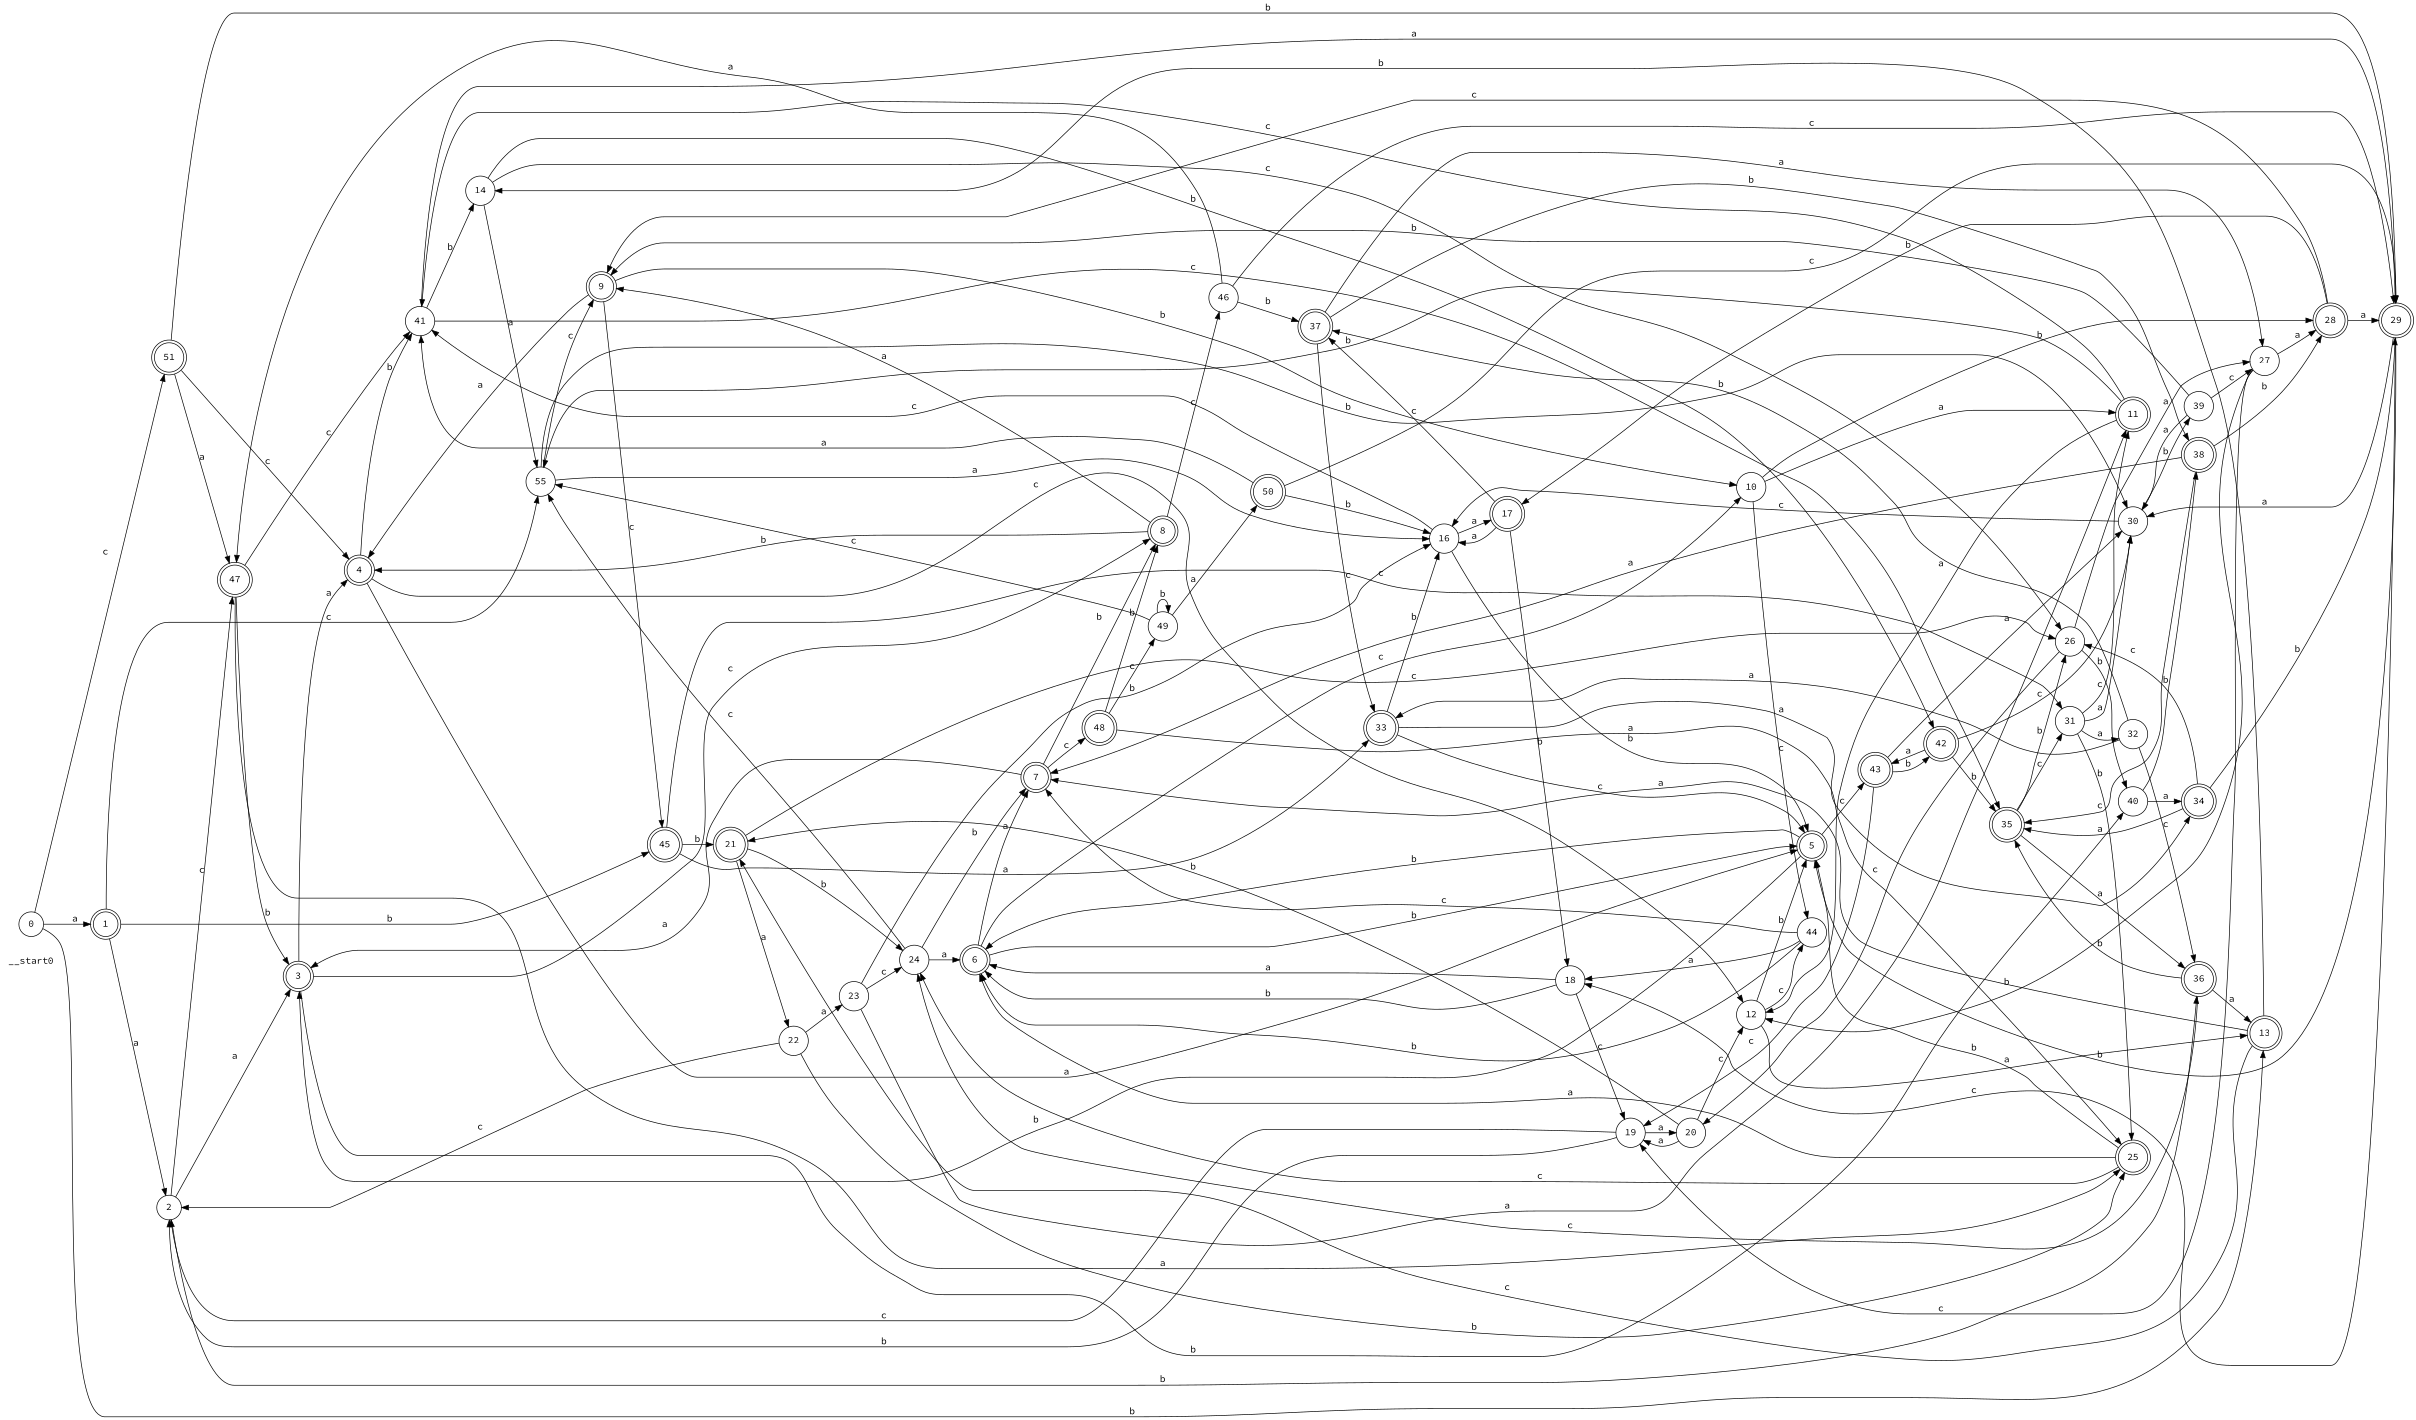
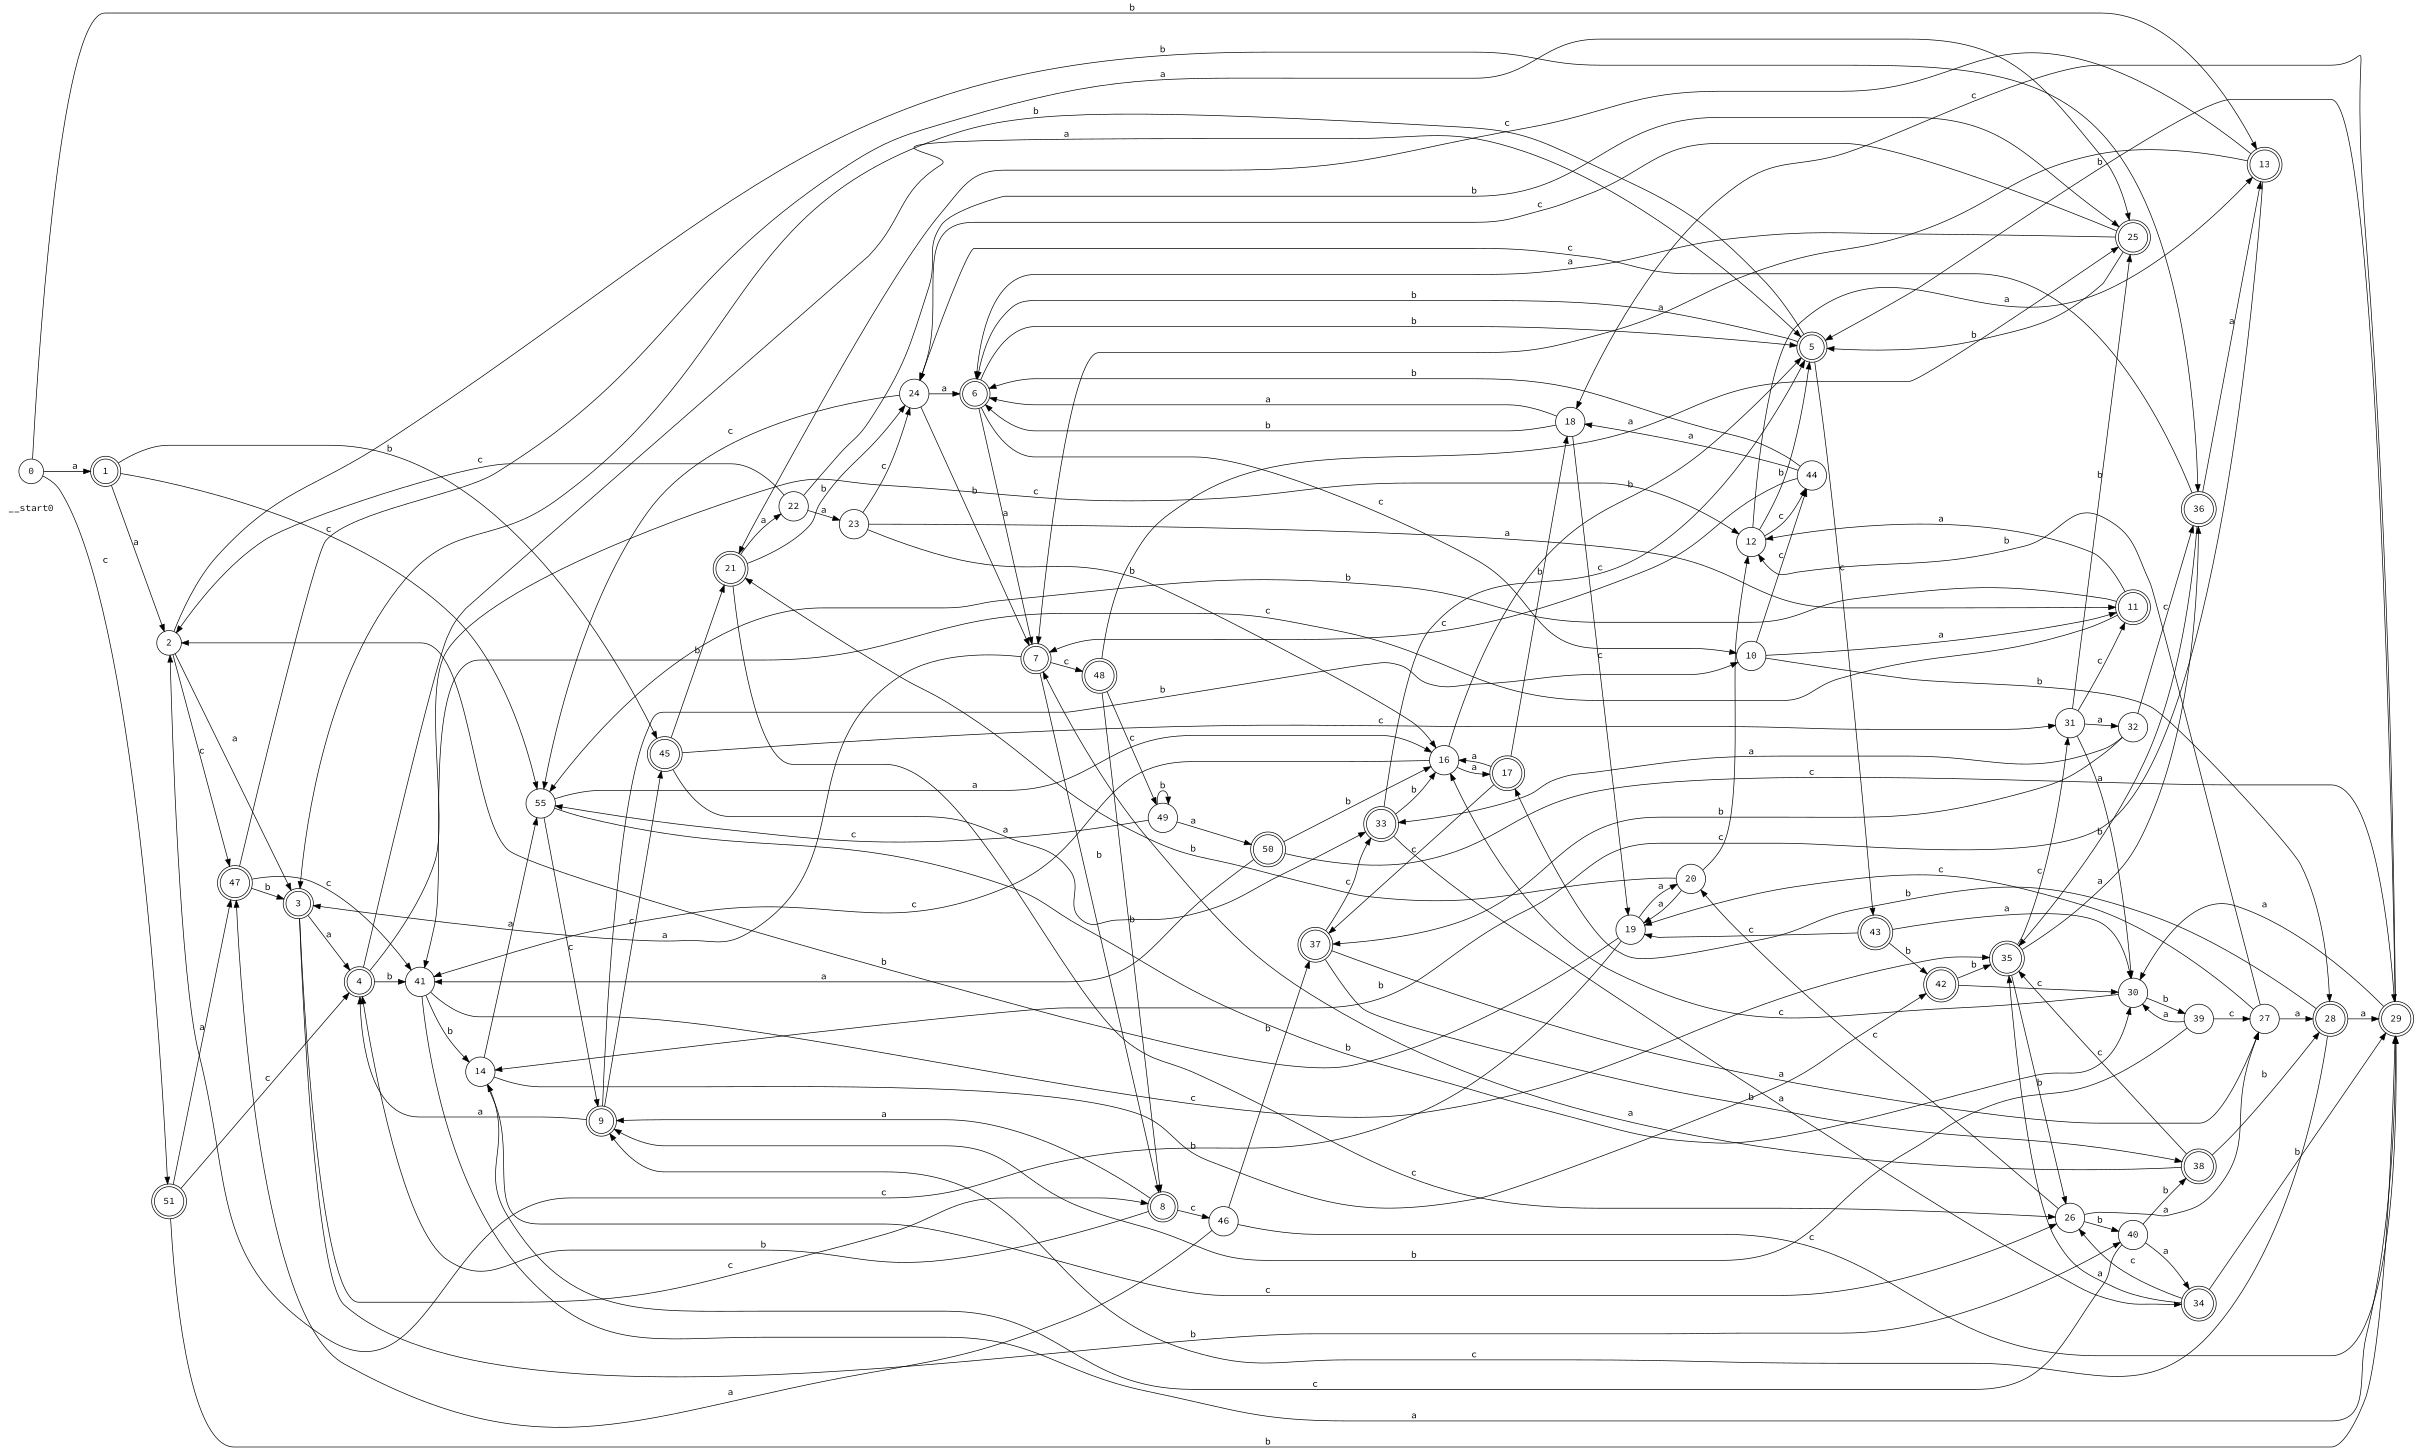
edge "42" -> "43": removed, label "a"
edge "40" -> "14": added, label "c"
